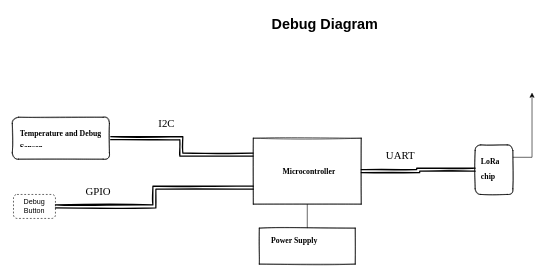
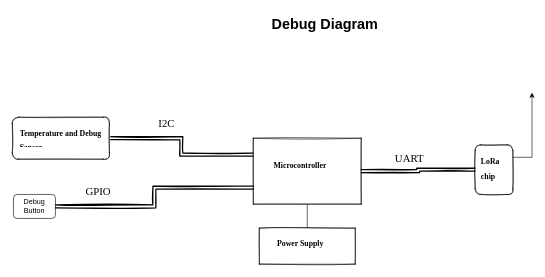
node "UART": moved (401, 156) -> (410, 159)
node "Microcontroller": moved (317, 177) -> (308, 171)
node "Debug Button": style dashed -> solid
node "Power Supply": moved (302, 246) -> (308, 249)
